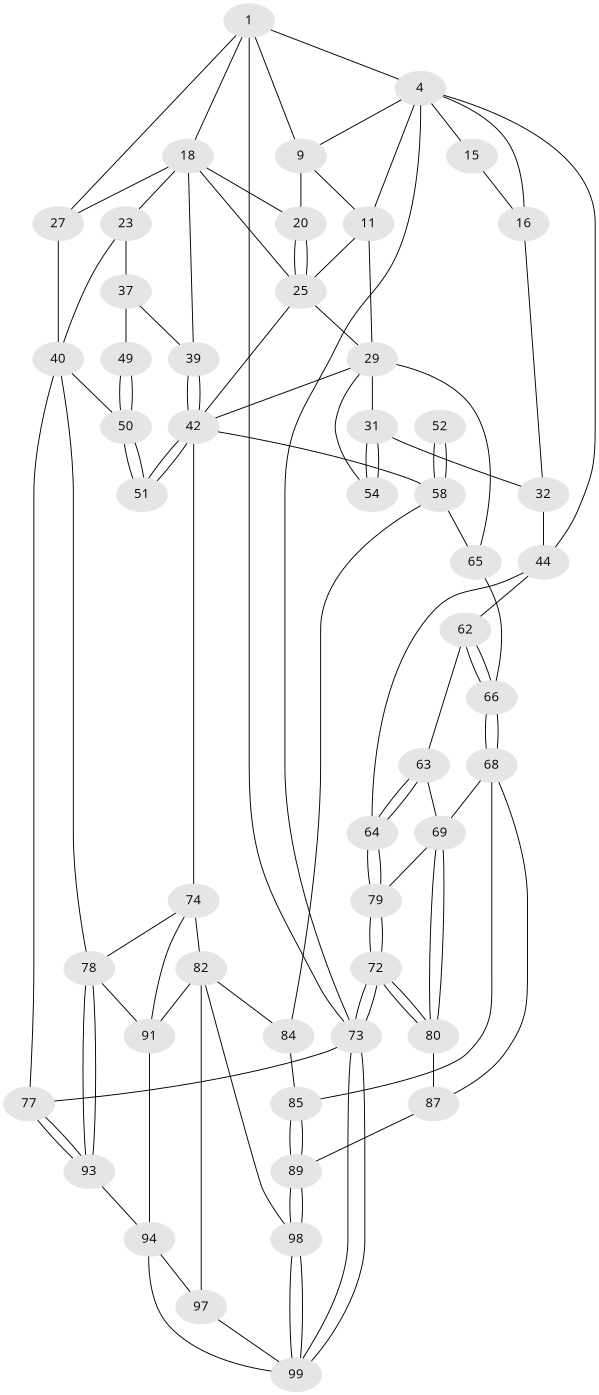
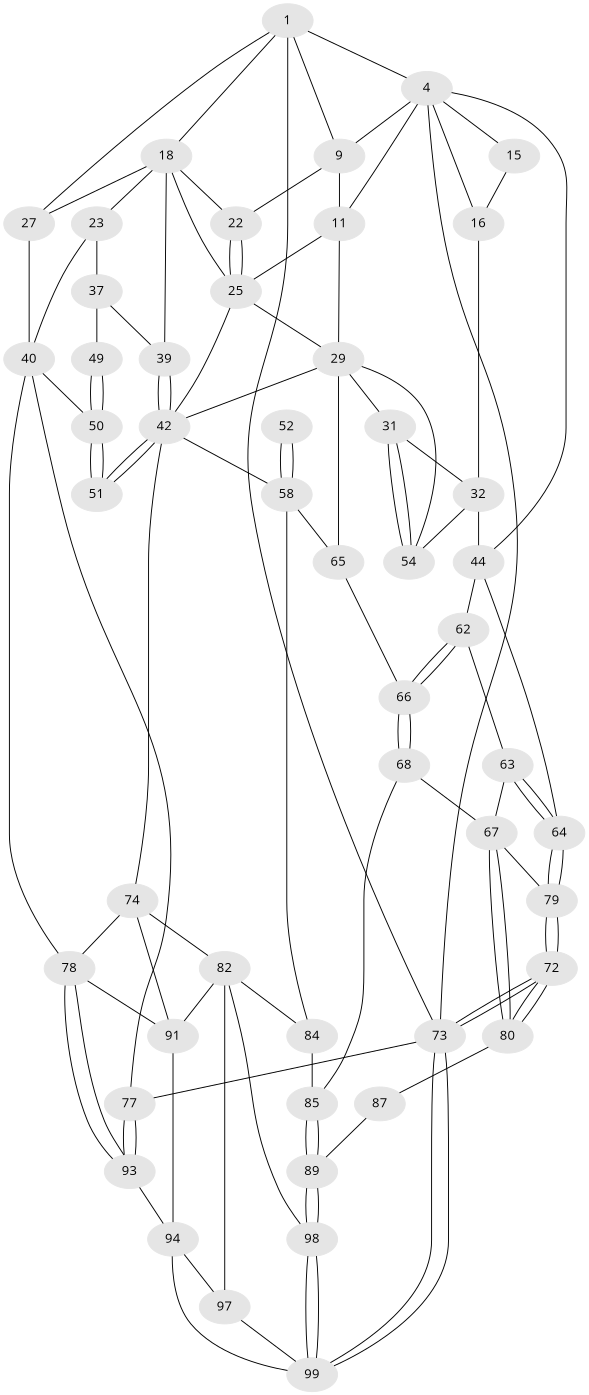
node "20": label "20" -> "22"
edge "32" -- "54": added
node "69": label "69" -> "67"
edge "68" -- "87": removed
